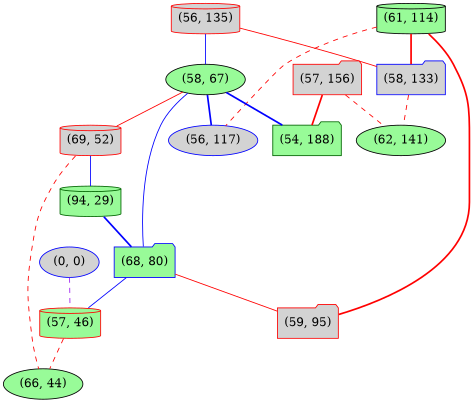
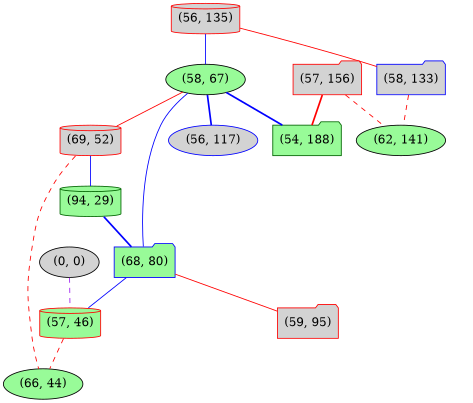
node "(61, 114)": removed
node "(0, 0)": color blue -> black
